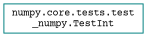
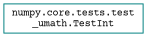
node "numpy.core.tests.test _numpy.TestInt": label "numpy.core.tests.test _numpy.TestInt" -> "numpy.core.tests.test _umath.TestInt"
